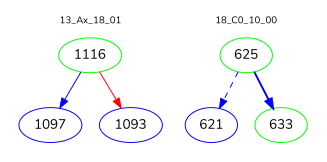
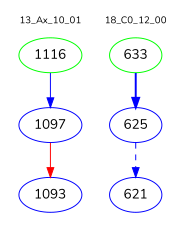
cluster "13_Ax_18_01": label "13_Ax_18_01" -> "13_Ax_10_01"
cluster "18_C0_10_00": label "18_C0_10_00" -> "18_C0_12_00"
node "625": color green -> blue
edge "1116" -> "1093": now "1097" -> "1093"
edge "625" -> "633": reversed
